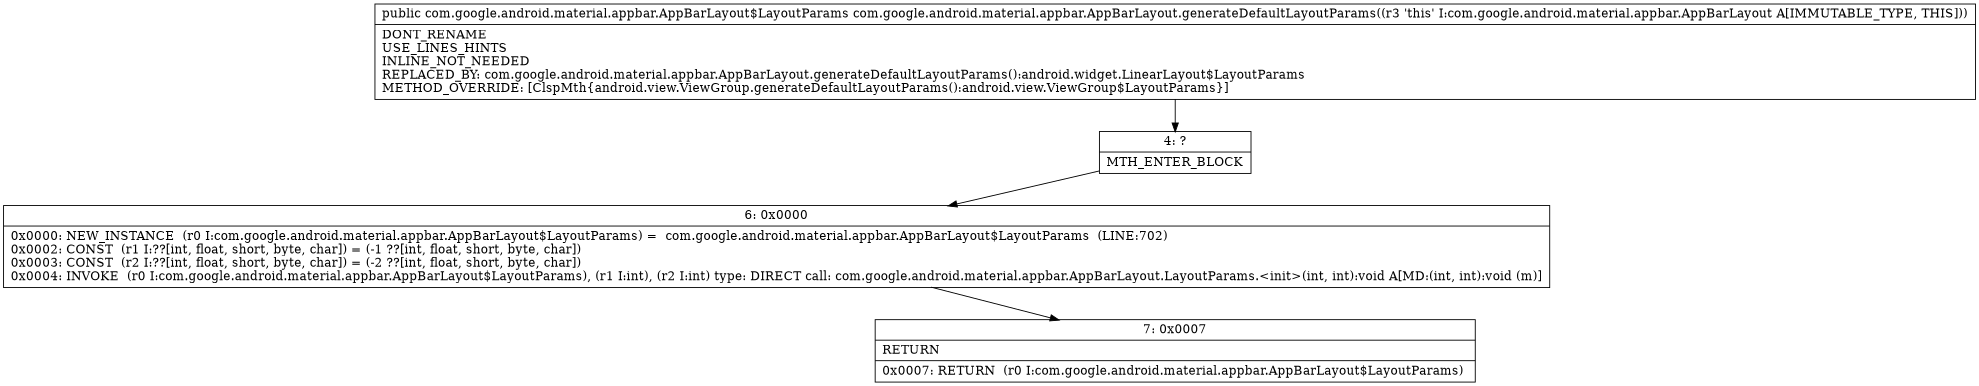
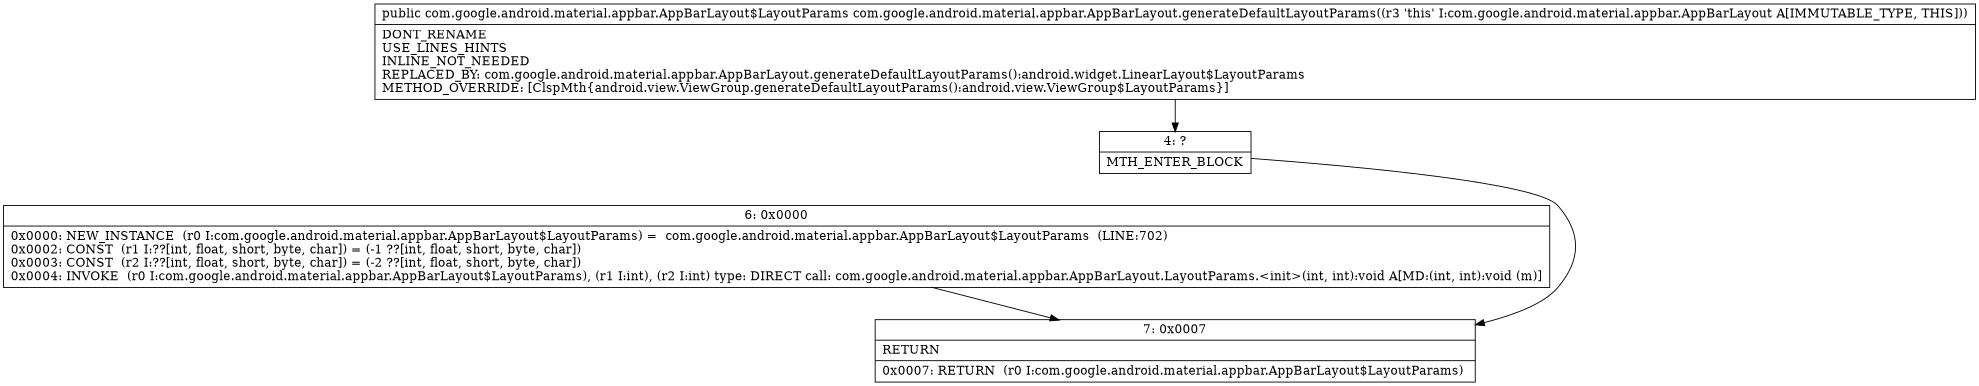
edge "4: ?" -> "6: 0x0000": now "4: ?" -> "7: 0x0007"
